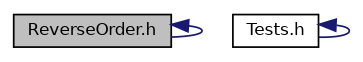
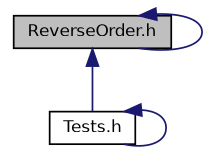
edge "Tests.h" -> "ReverseOrder.h": added
